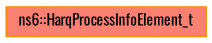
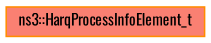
node "ns6::HarqProcessInfoElement_t": label "ns6::HarqProcessInfoElement_t" -> "ns3::HarqProcessInfoElement_t"
